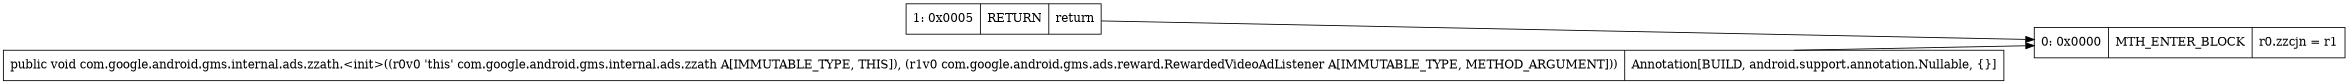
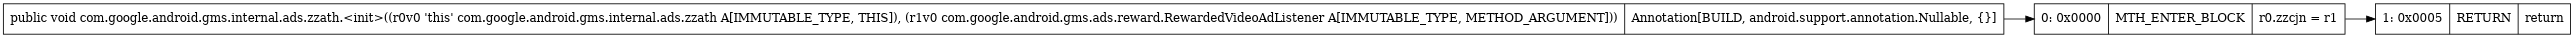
edge "1: 0x0005" -> "0: 0x0000": reversed
